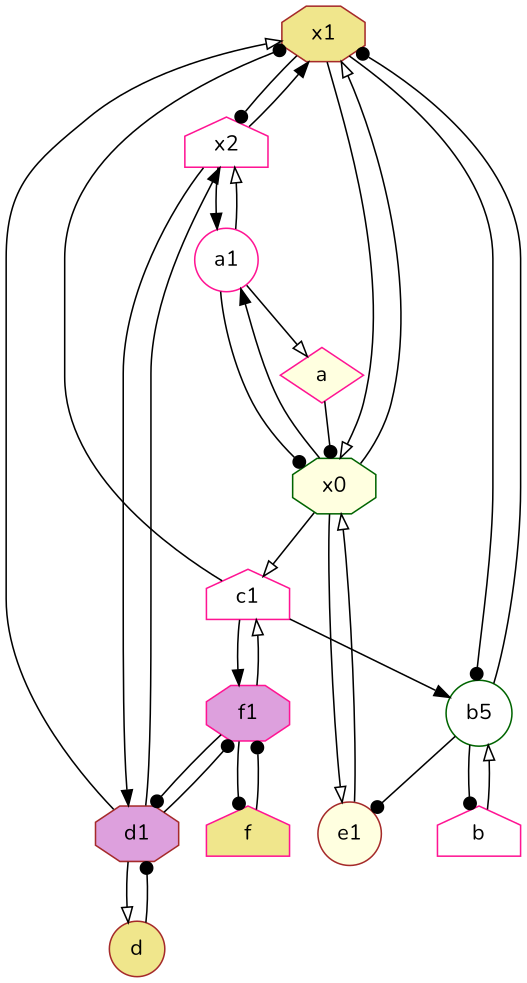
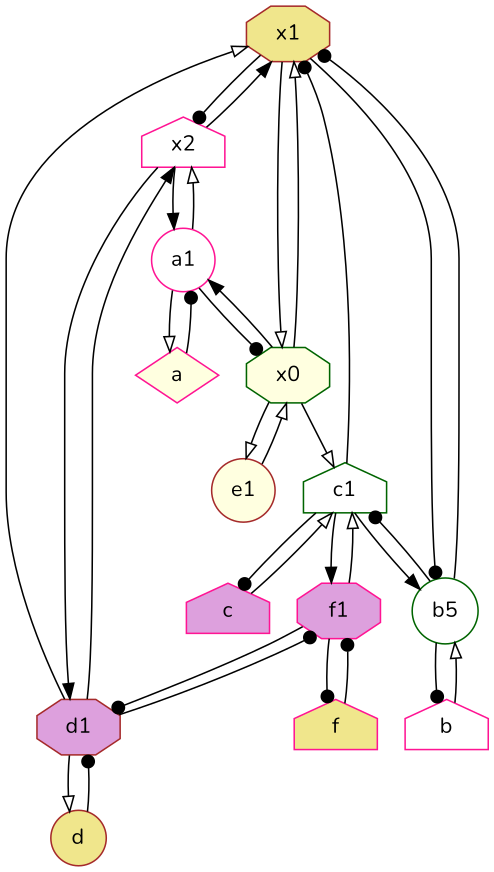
edge "a" -> "x0": now "a" -> "a1"
node "c1": color deeppink -> darkgreen
node "c": added
edge "b5" -> "e1": now "b5" -> "c1"
